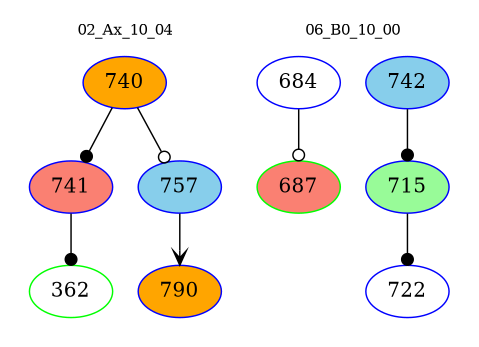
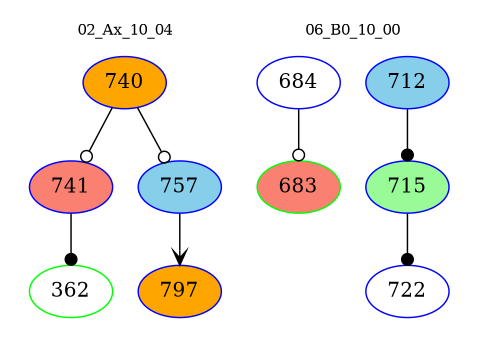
node "742": label "742" -> "712"
edge "740" -> "741": arrowhead dot -> odot
node "687": label "687" -> "683"
node "790": label "790" -> "797"
